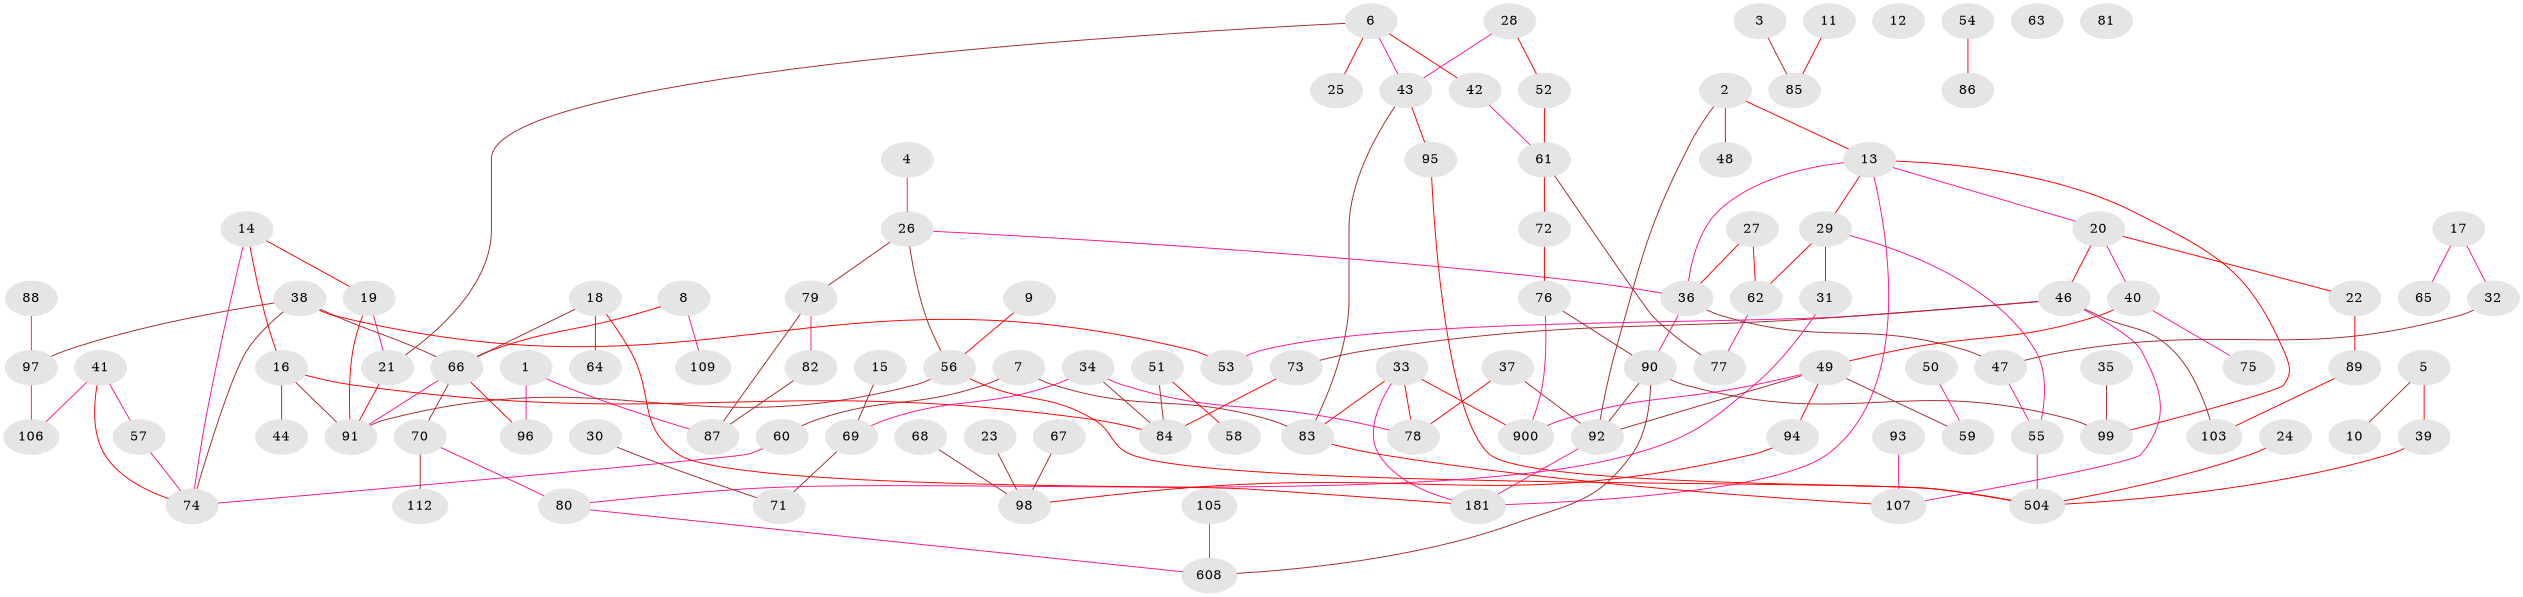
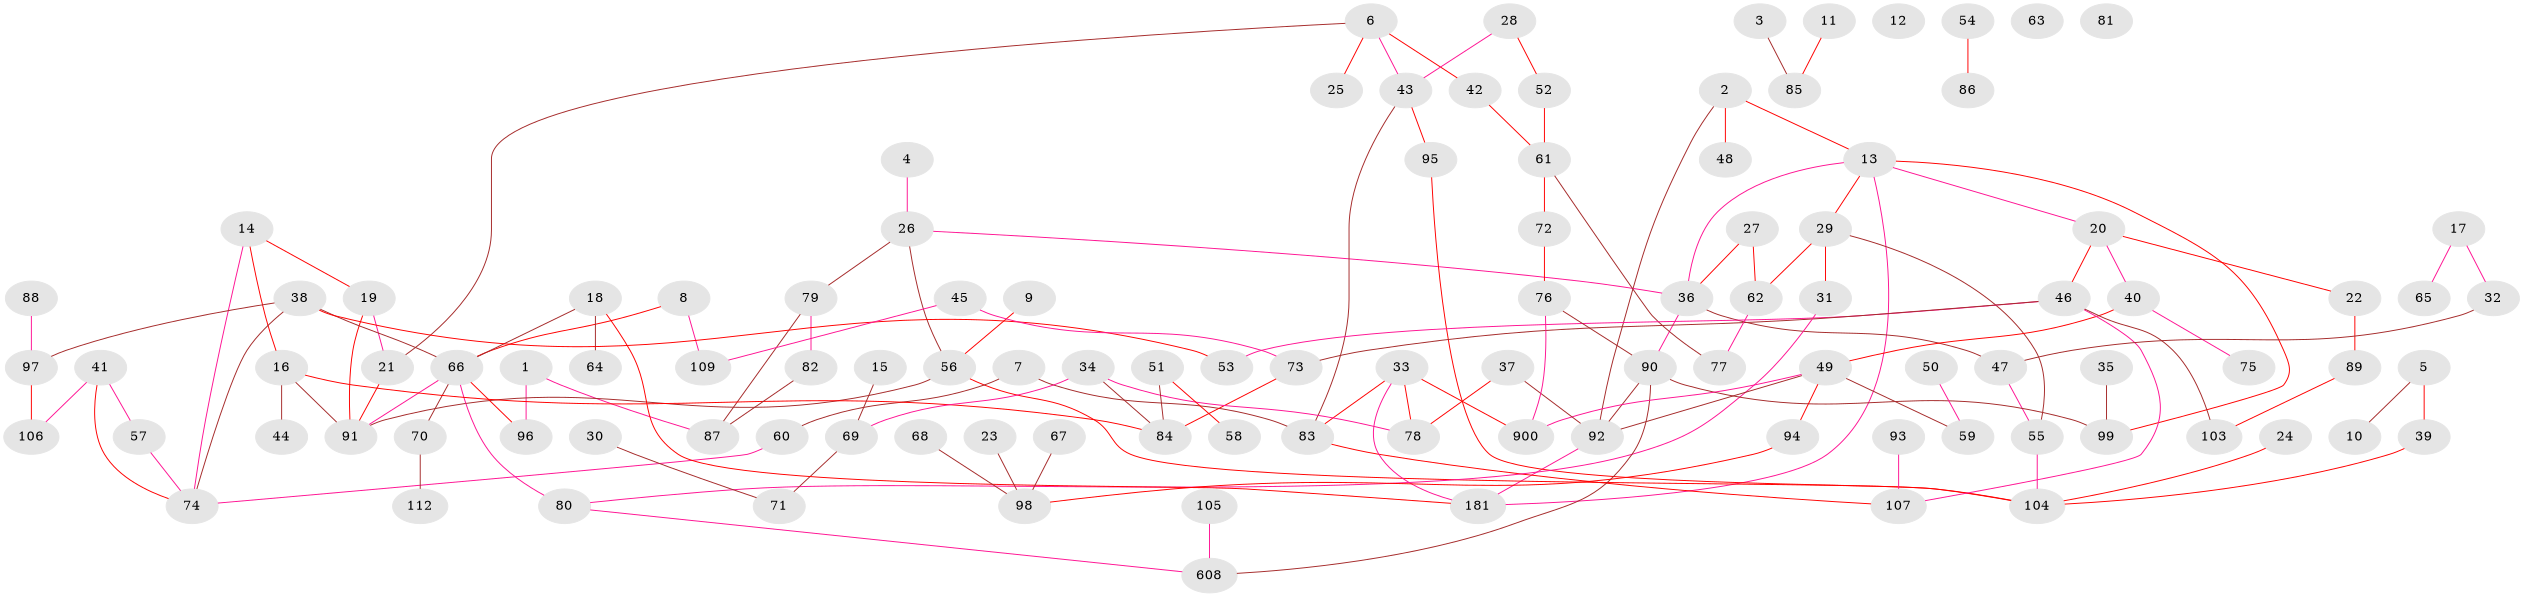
edge "42" -- "61": color deeppink -> red
edge "29" -- "55": color deeppink -> brown
node "45": added
edge "97" -- "106": color deeppink -> red
edge "70" -- "80": now "66" -- "80"
node "504": label "504" -> "104"
